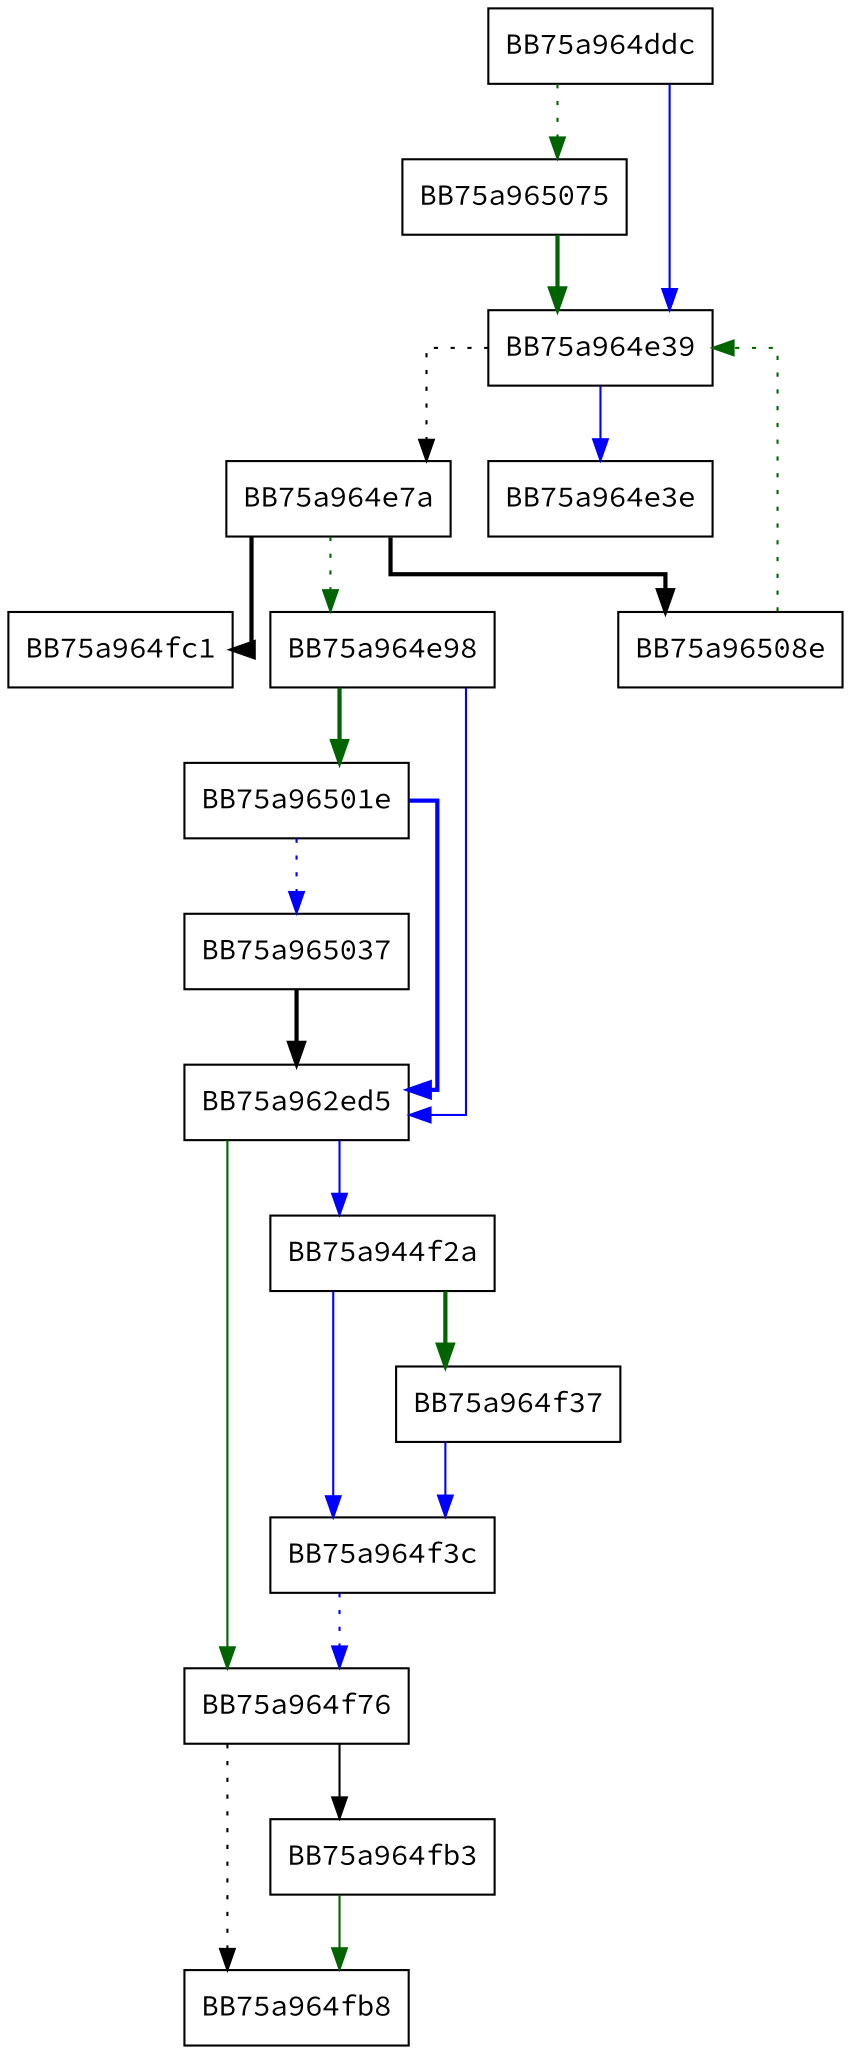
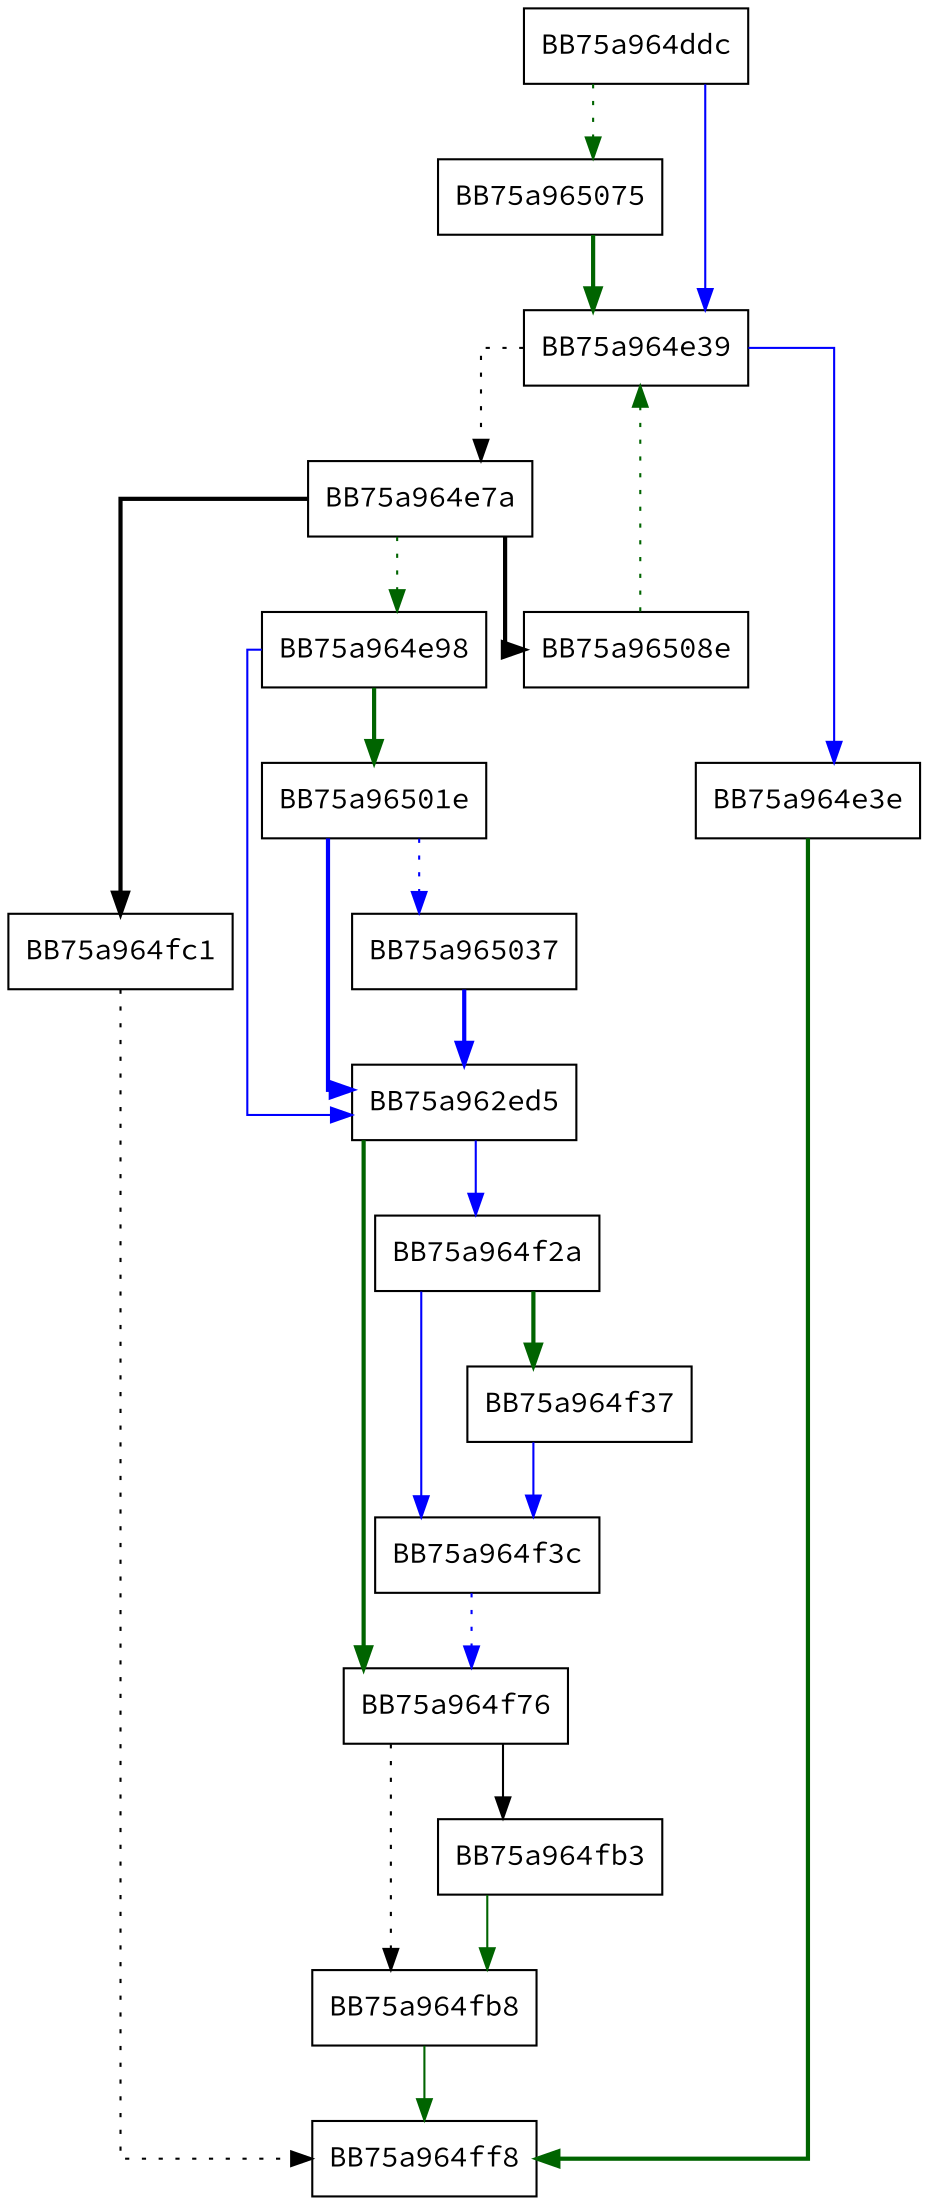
edge "BB75a965037" -> "BB75a962ed5": color black -> blue
node "BB75a944f2a": label "BB75a944f2a" -> "BB75a964f2a"
edge "BB75a962ed5" -> "BB75a964f76": style solid -> bold
node "BB75a964ff8": added
